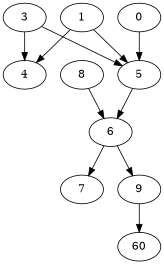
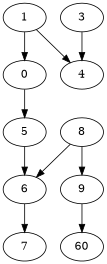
edge "1" -> "5": now "1" -> "0"
edge "3" -> "5": removed
edge "6" -> "9": now "8" -> "9"
